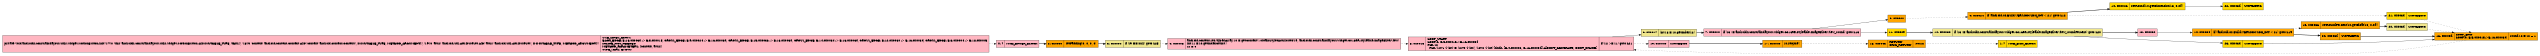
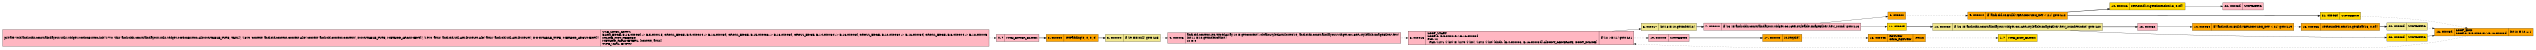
node "22: 0x003d": fillcolor gold -> lightpink
edge "9: 0x0024" -> "21: 0x003d": style dotted -> bold
node "24: 0x003d": removed
node "16: 0x003d": text "round r2 = r2 + 1" -> "int r2 = r2 + 1"
